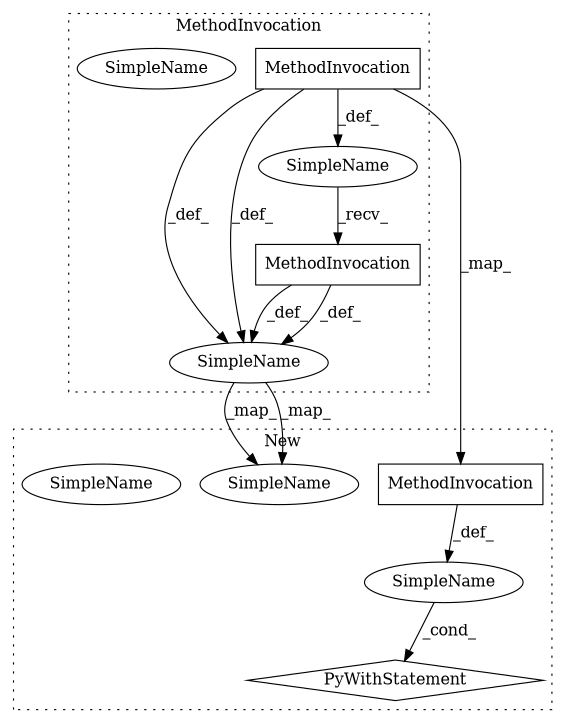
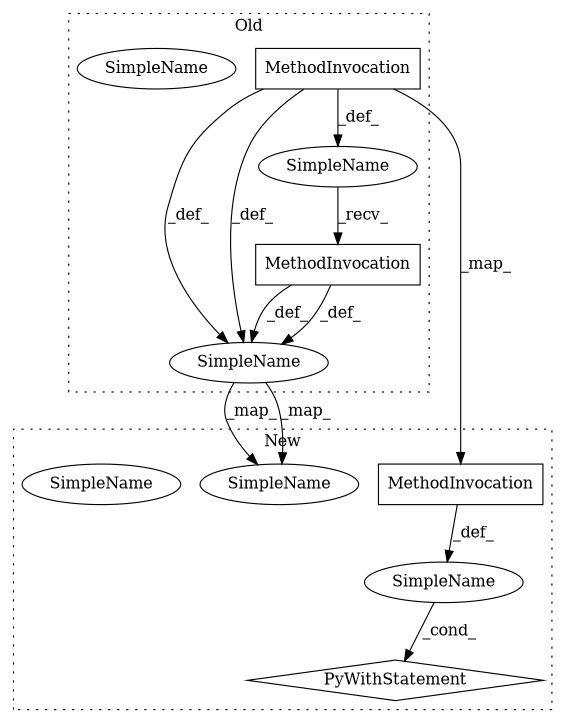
cluster "MethodInvocation": label "MethodInvocation" -> "Old"
